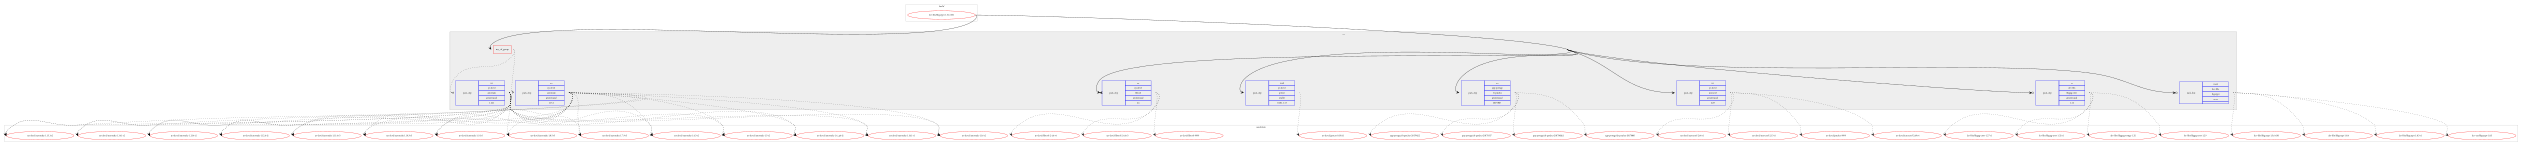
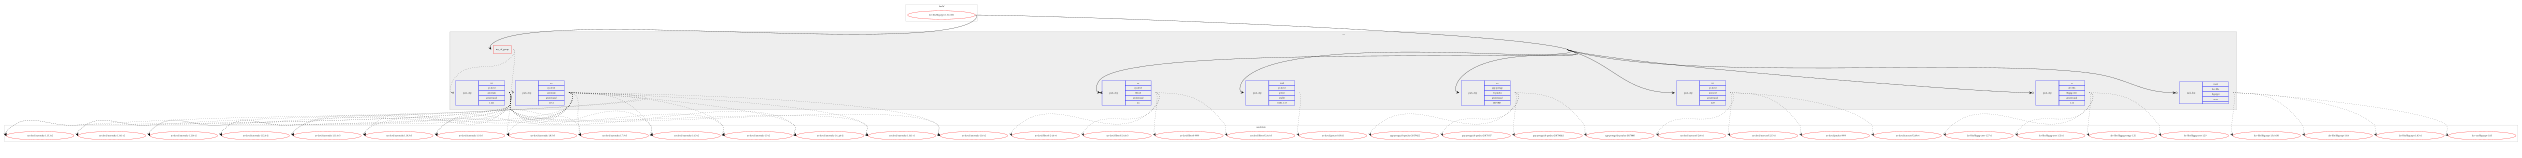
node "sys-devel/libtool-2.4.6-r5": added
